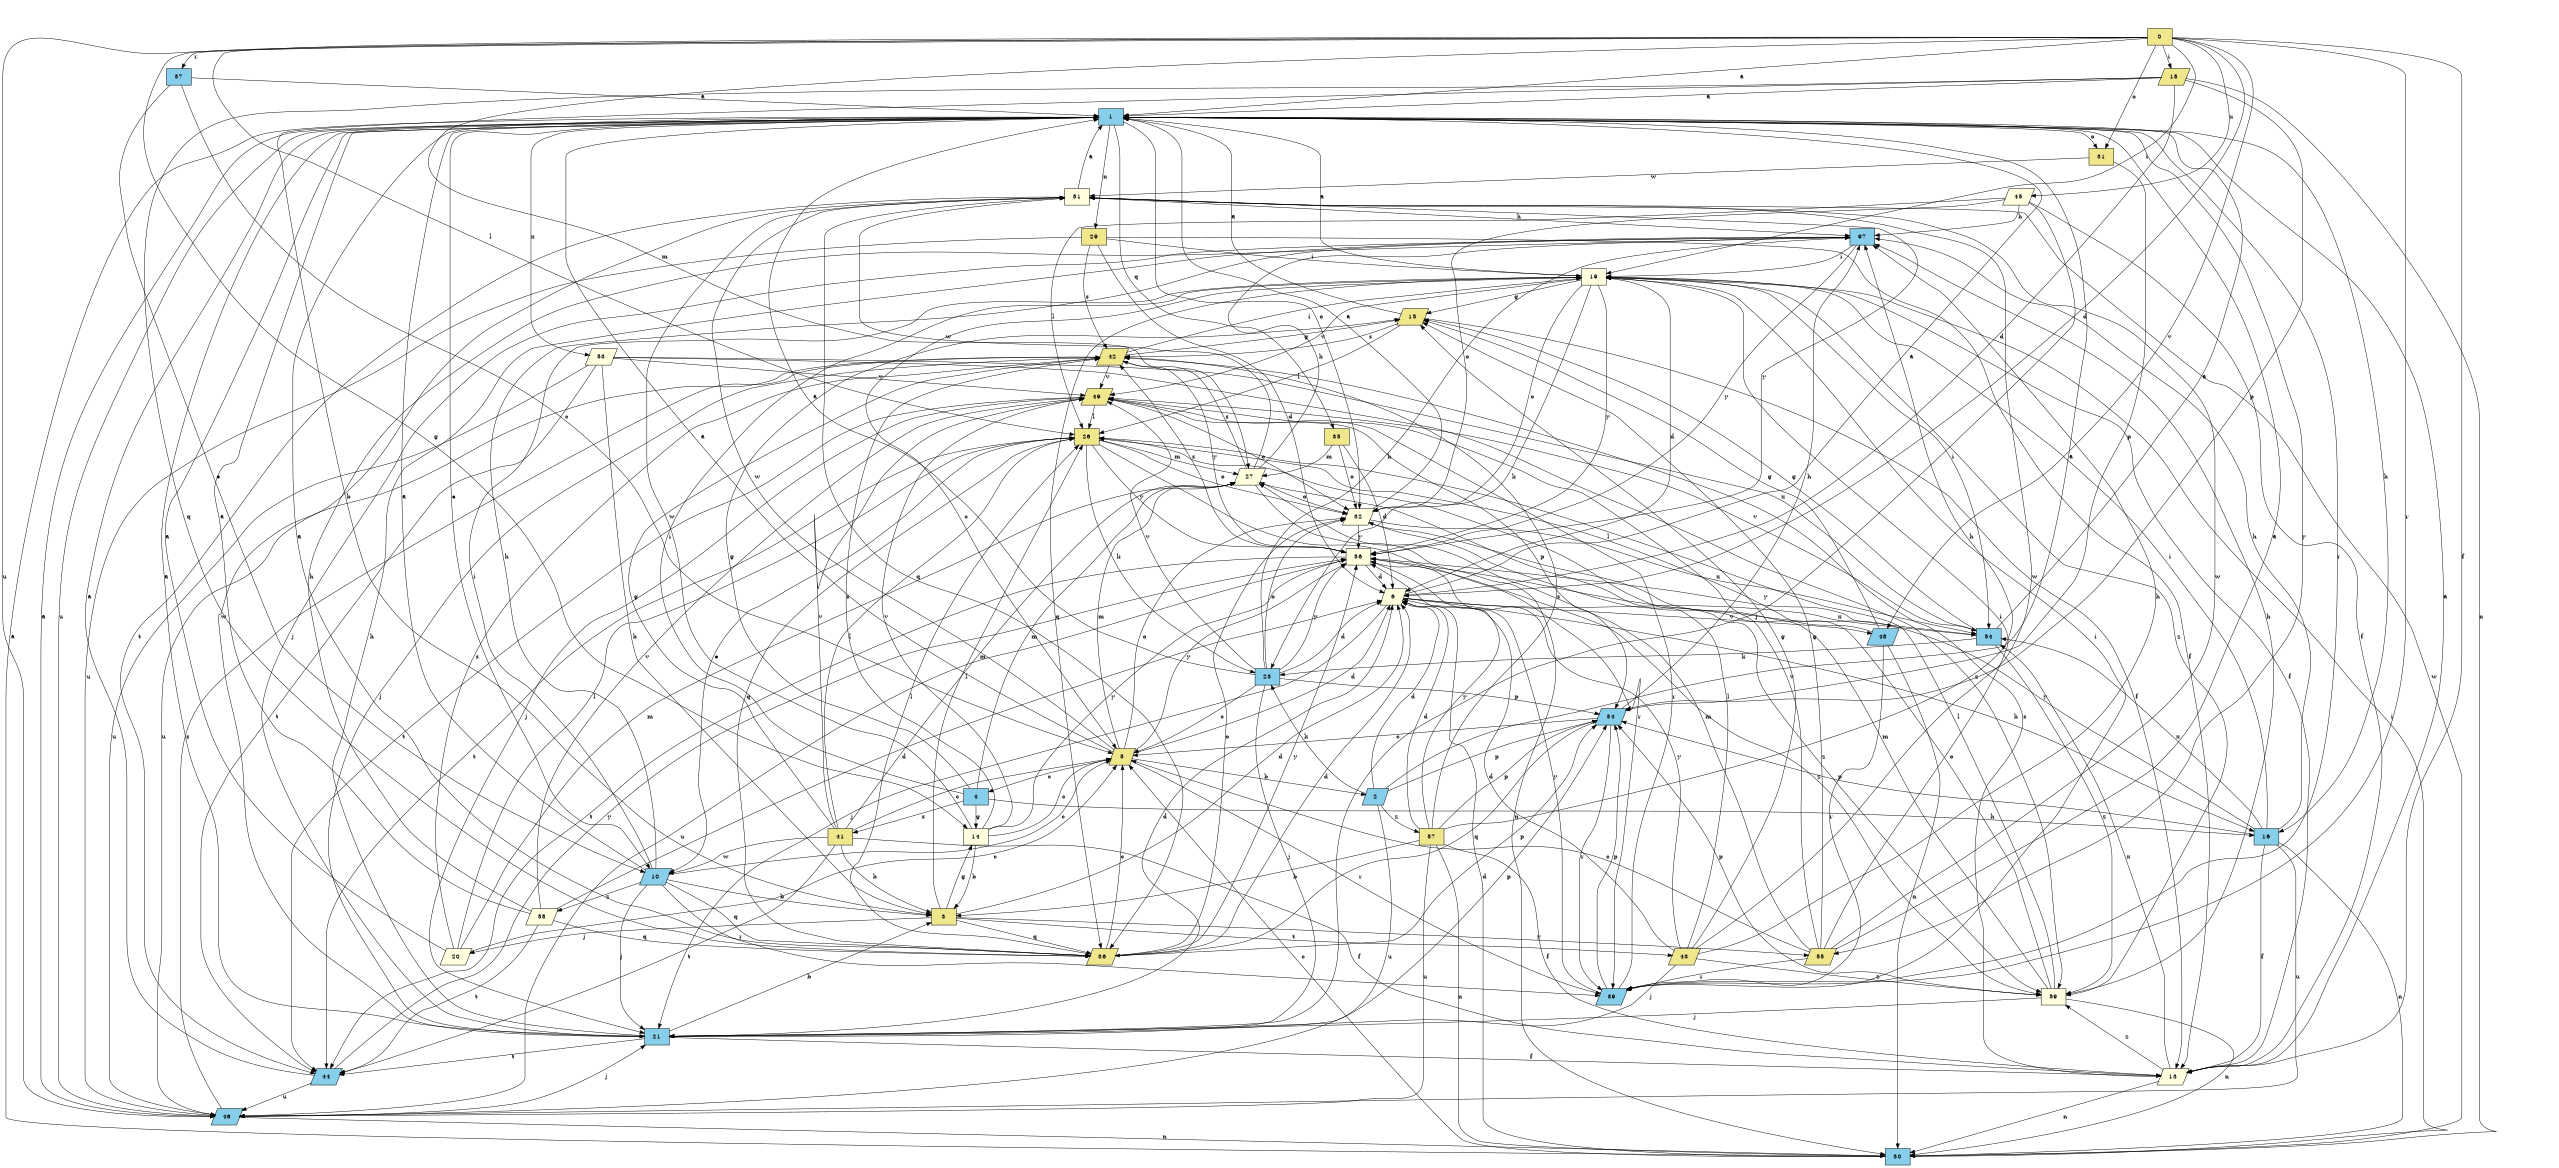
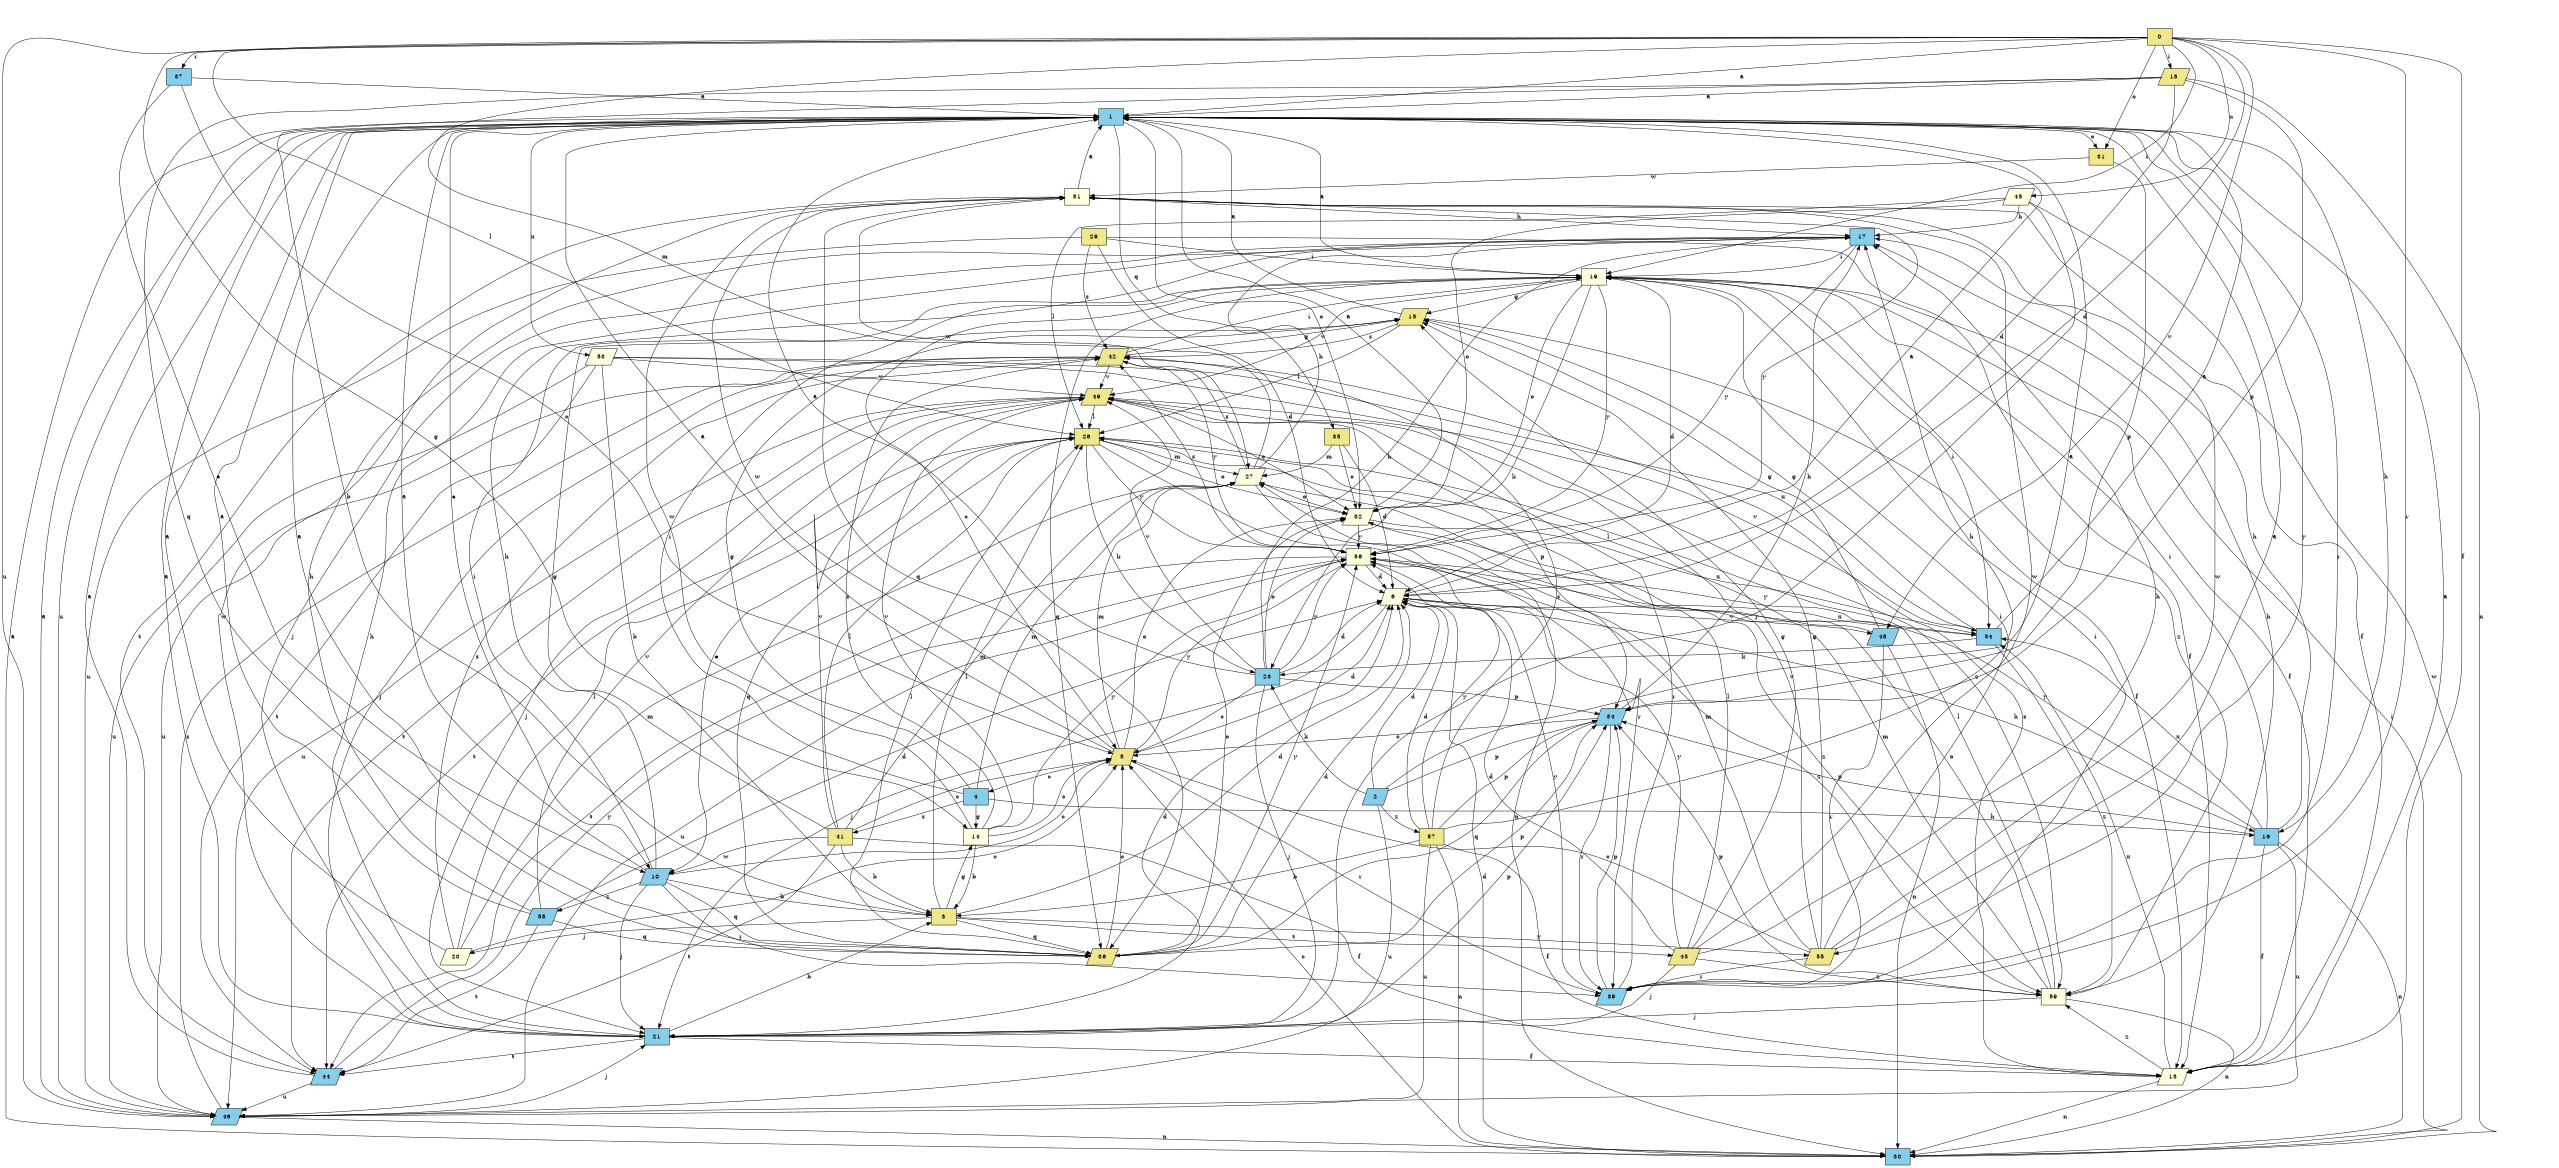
edge "1" -> "29": removed, label "n"
node "97": label "97" -> "17"
edge "41" -> "42": now "41" -> "15"
edge "49" -> "46": added, label "u"
edge "5" -> "2": removed, label "b"
node "58": fillcolor lightyellow -> skyblue
